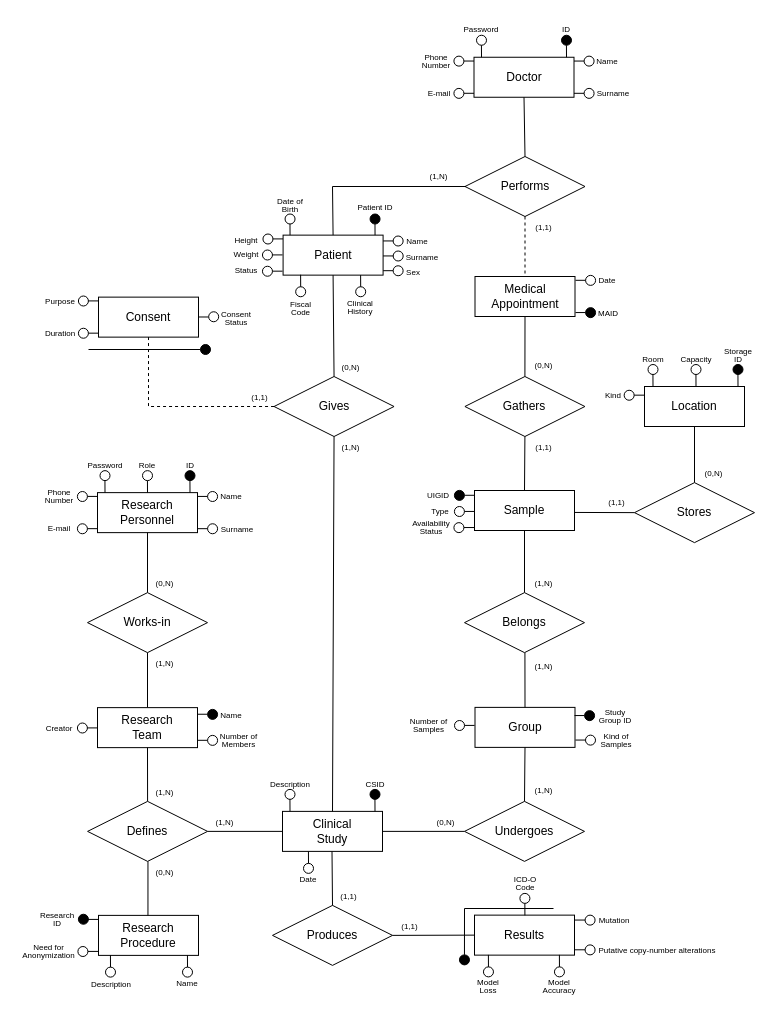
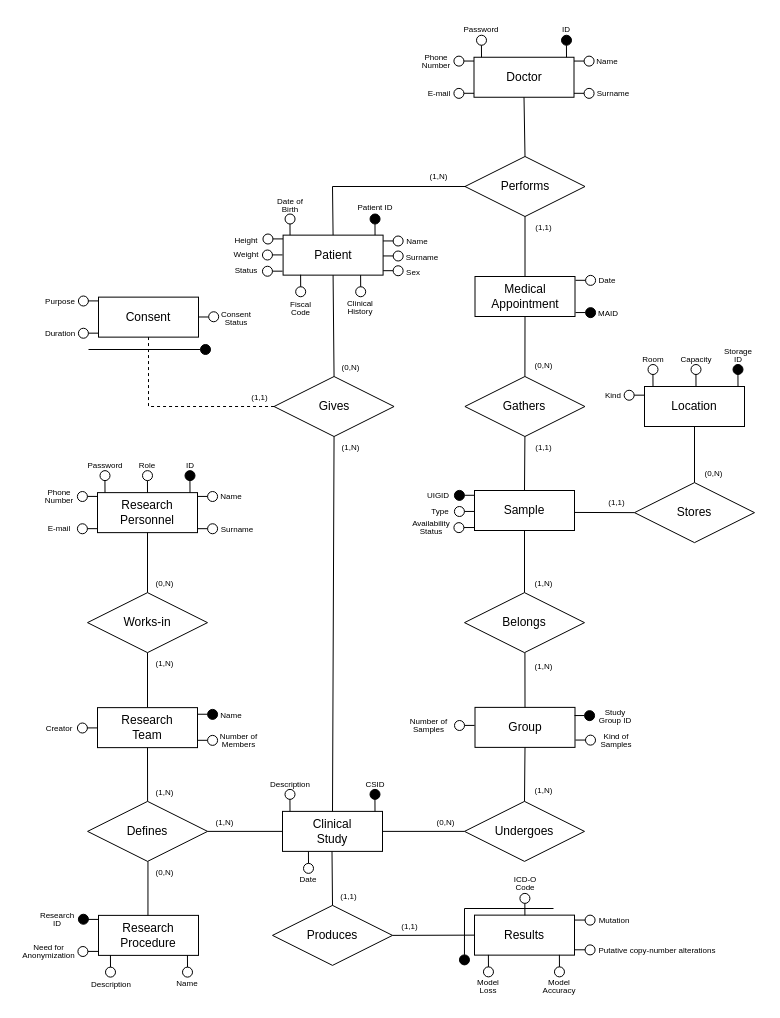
edge "Performs" -- "Medical Appointment": style dashed -> solid
